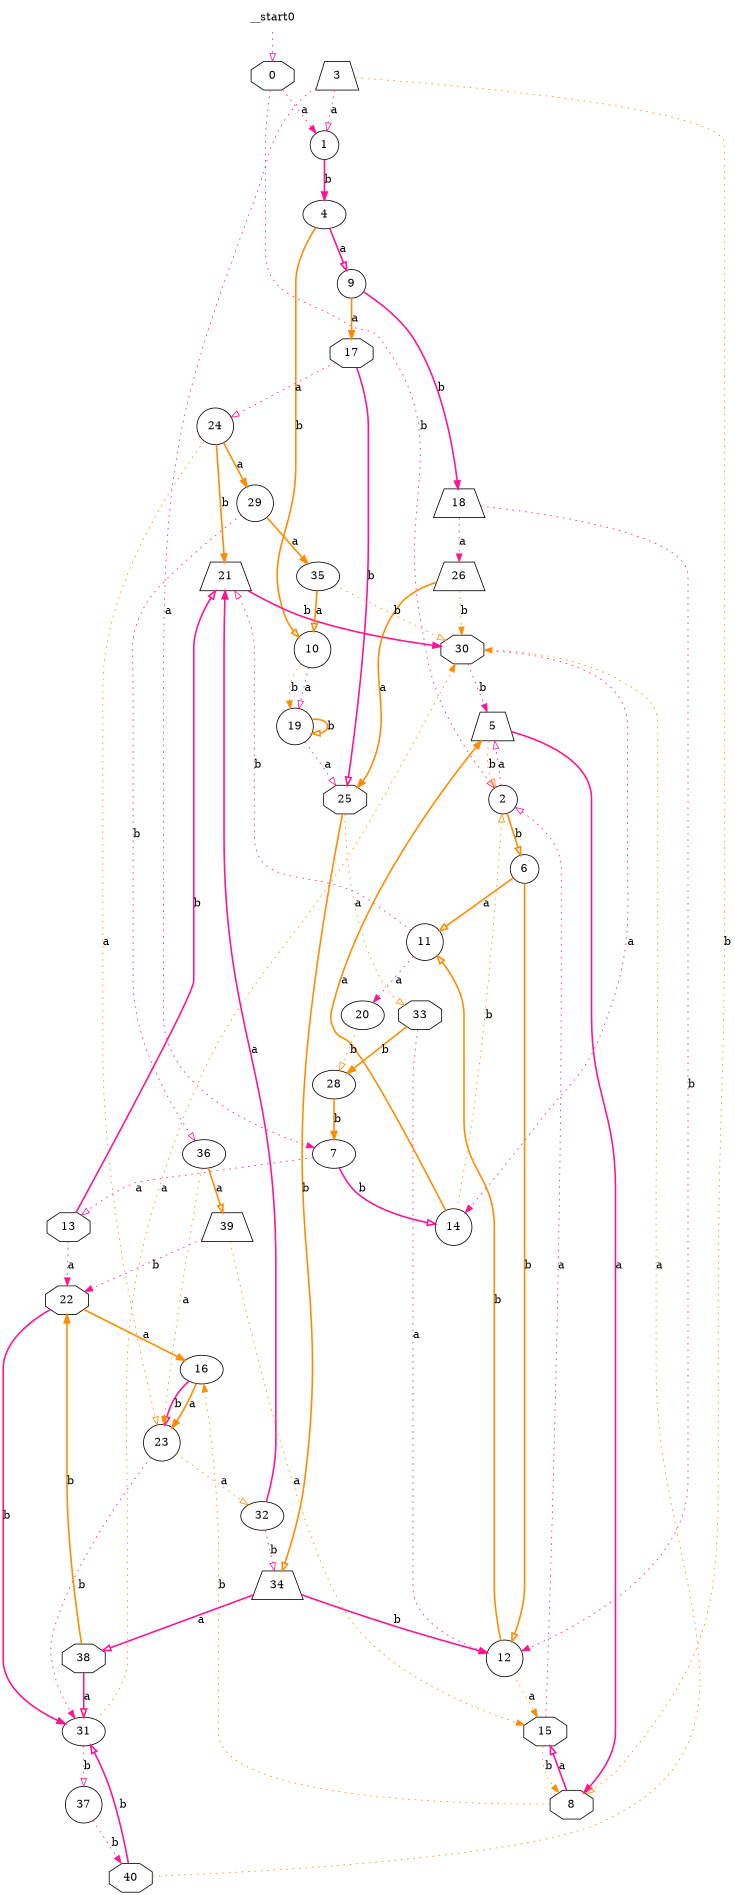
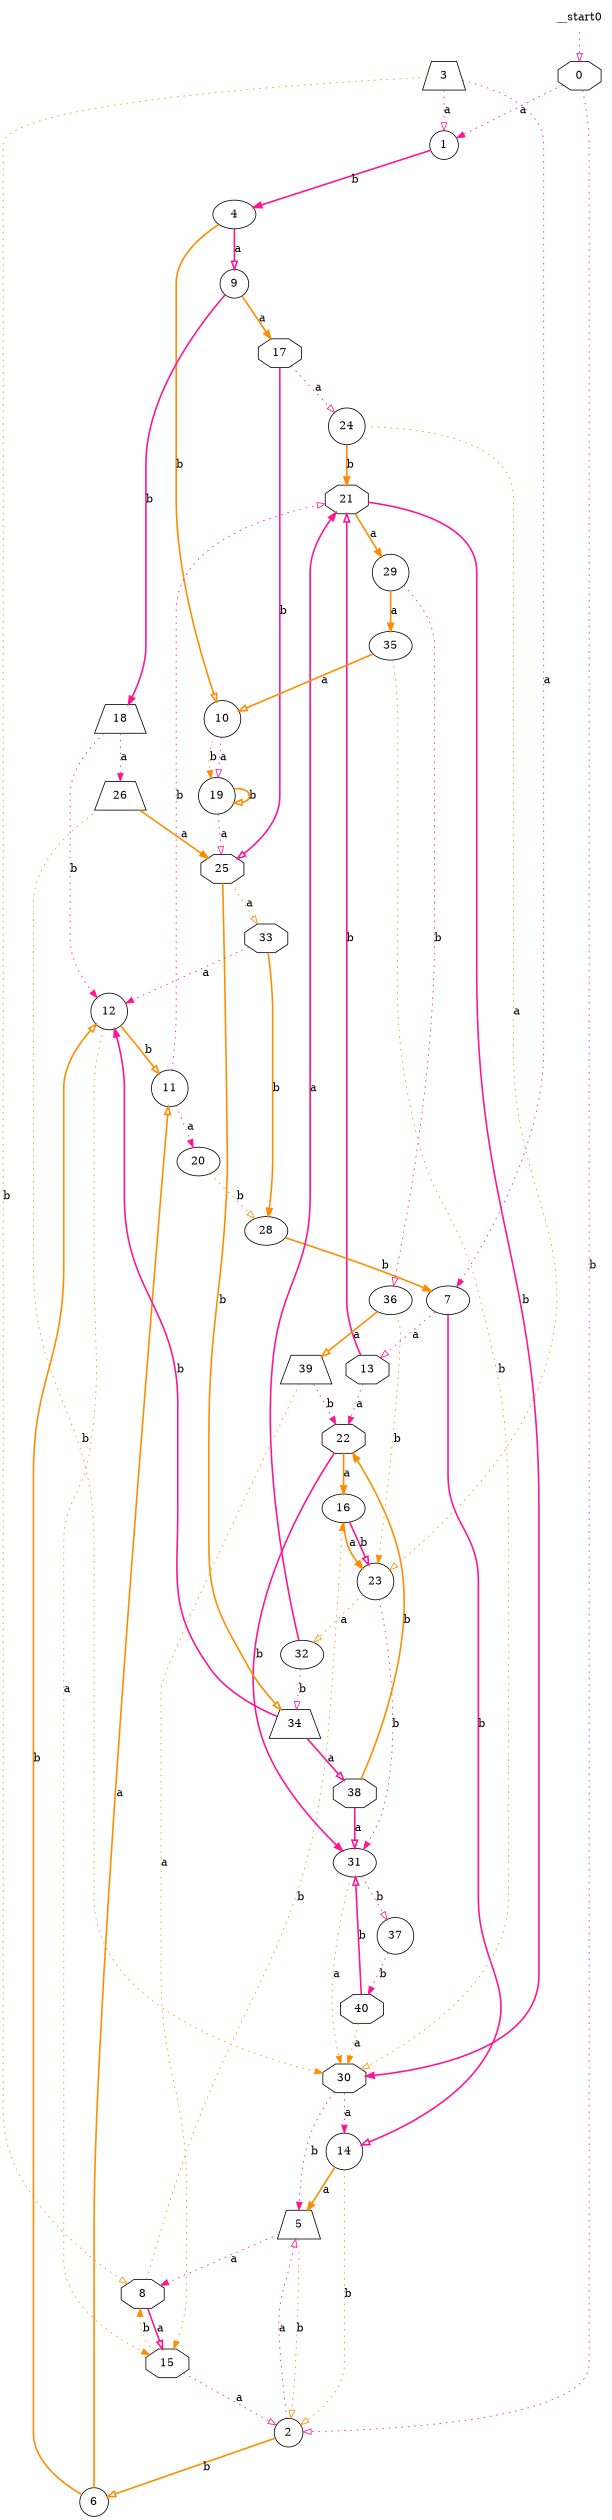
edge "24" -> "29": now "21" -> "29"
node "21": shape trapezium -> octagon
edge "5" -> "8": style bold -> dotted
edge "36" -> "23": label "a" -> "b"
